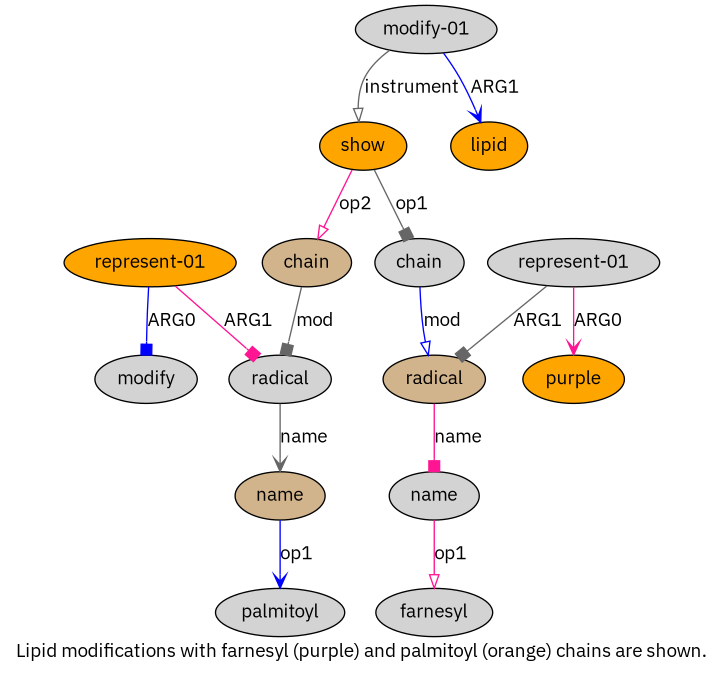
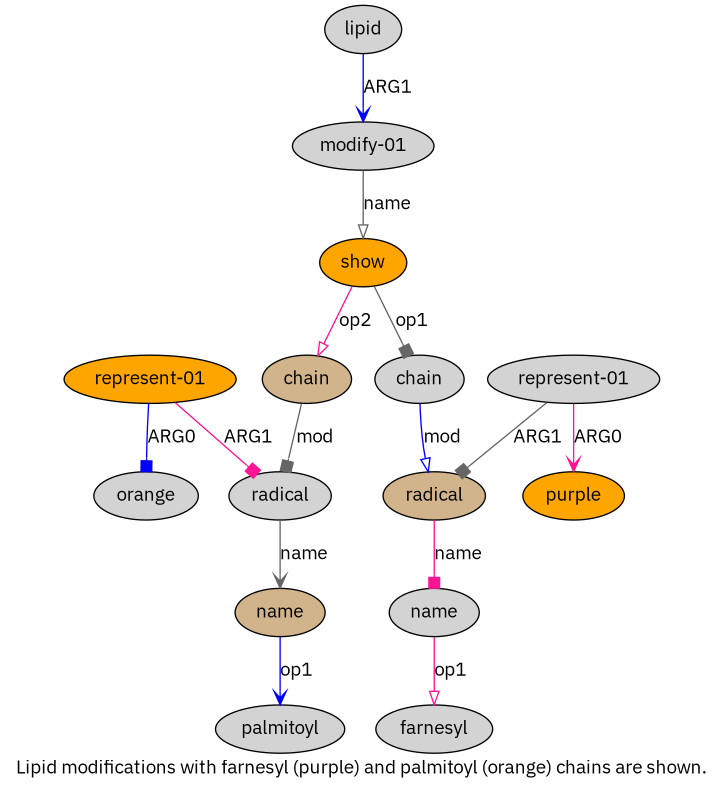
edge "modify-01" -> "lipid": reversed
edge "modify-01" -> "show": label "instrument" -> "name"
node "lipid": fillcolor orange -> lightgrey
node "modify": label "modify" -> "orange"
